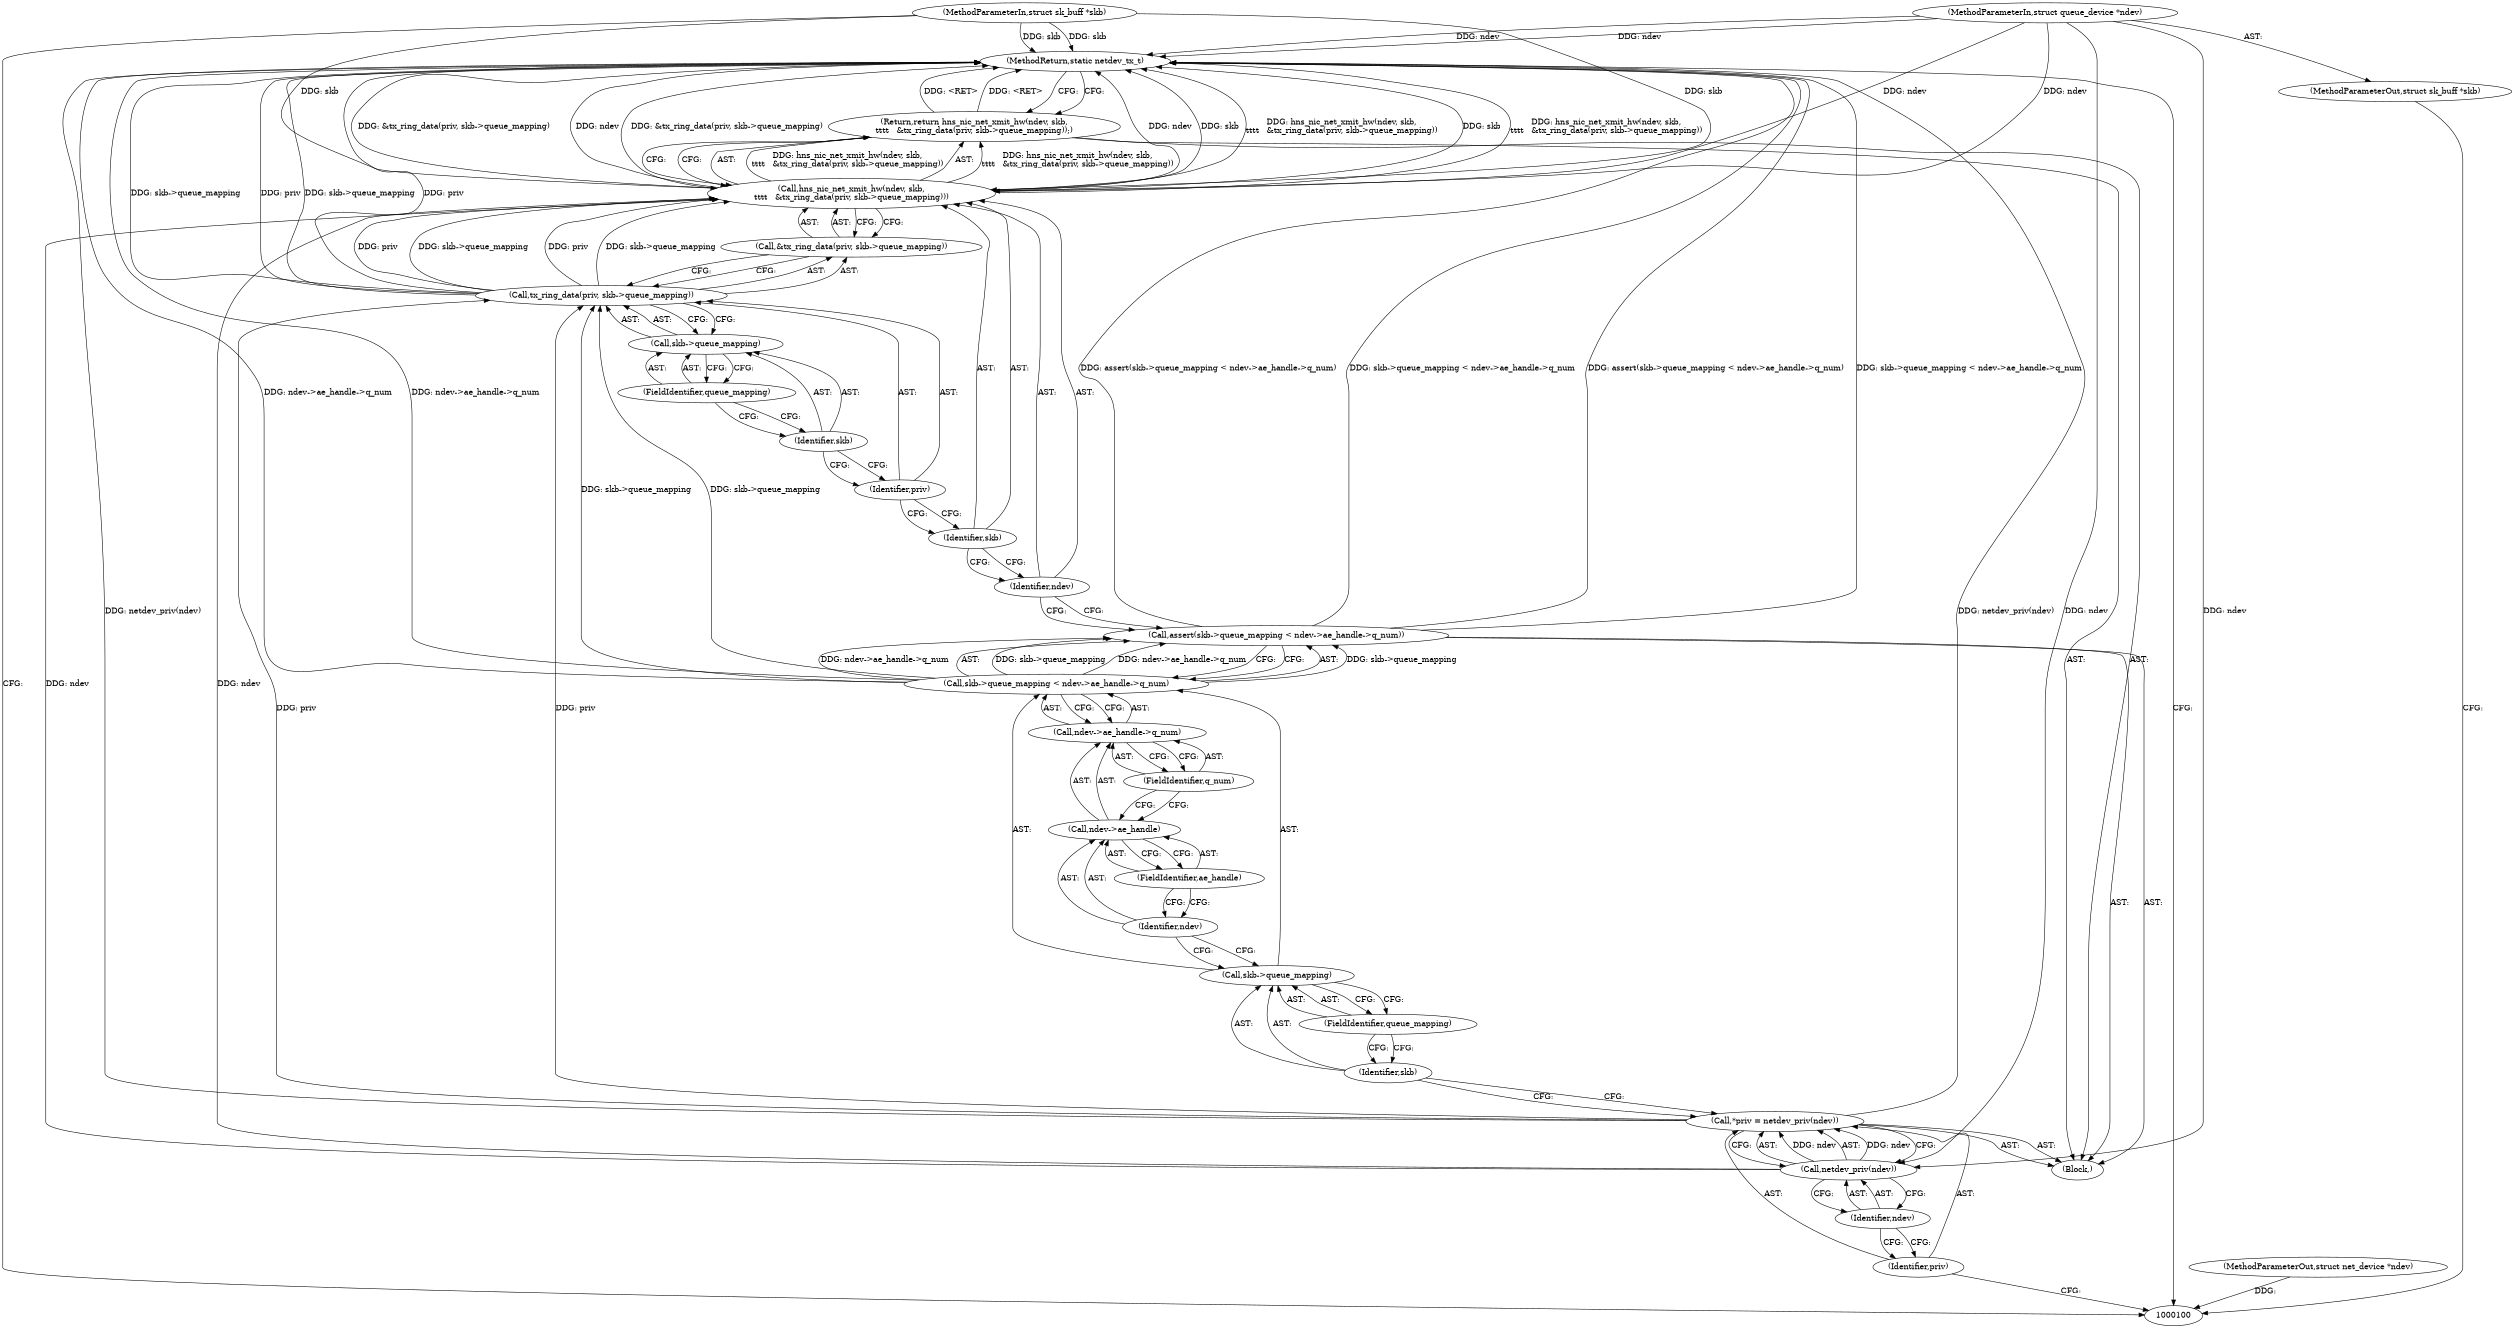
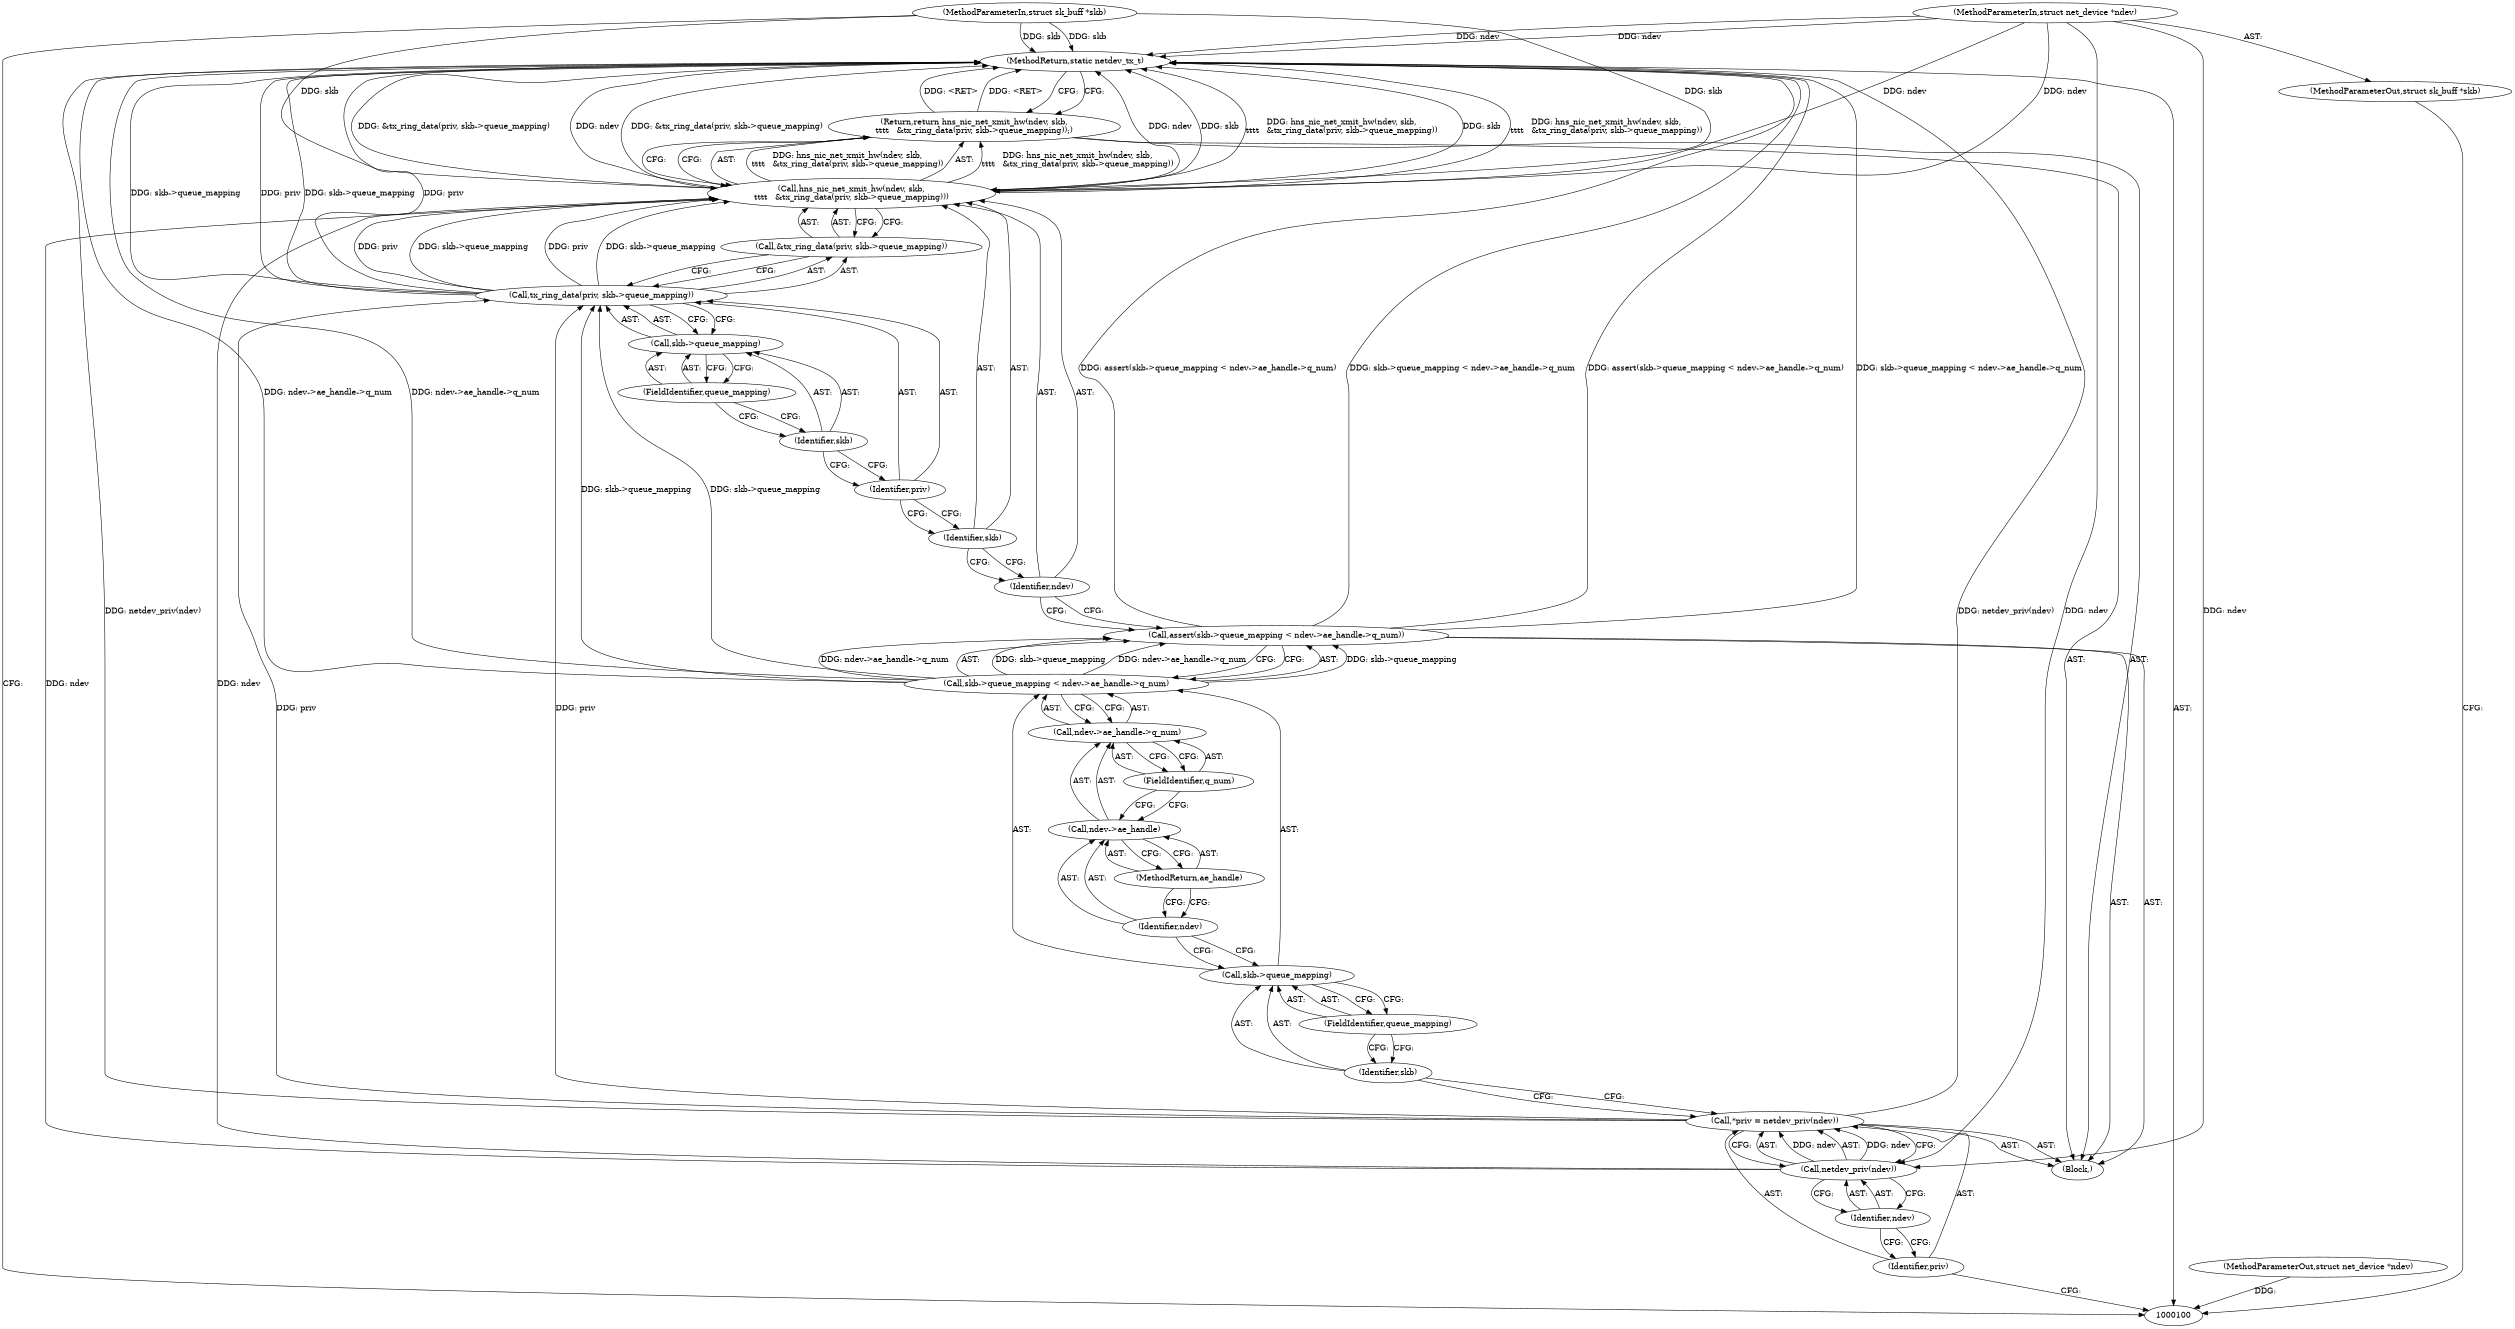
node "(MethodParameterIn,struct queue_device *ndev)": label "(MethodParameterIn,struct queue_device *ndev)" -> "(MethodParameterIn,struct net_device *ndev)"
edge "(MethodReturn,static netdev_tx_t)" -> "1000100": label "CFG: " -> "AST: "
node "(FieldIdentifier,ae_handle)": label "(FieldIdentifier,ae_handle)" -> "(MethodReturn,ae_handle)"
